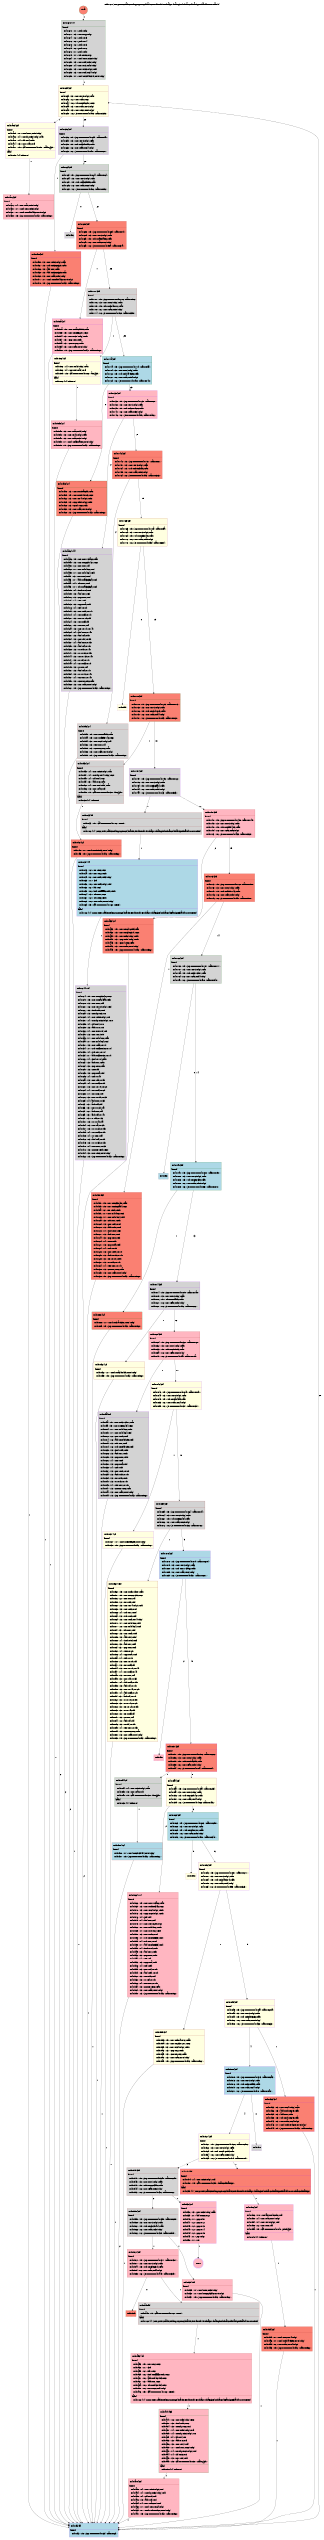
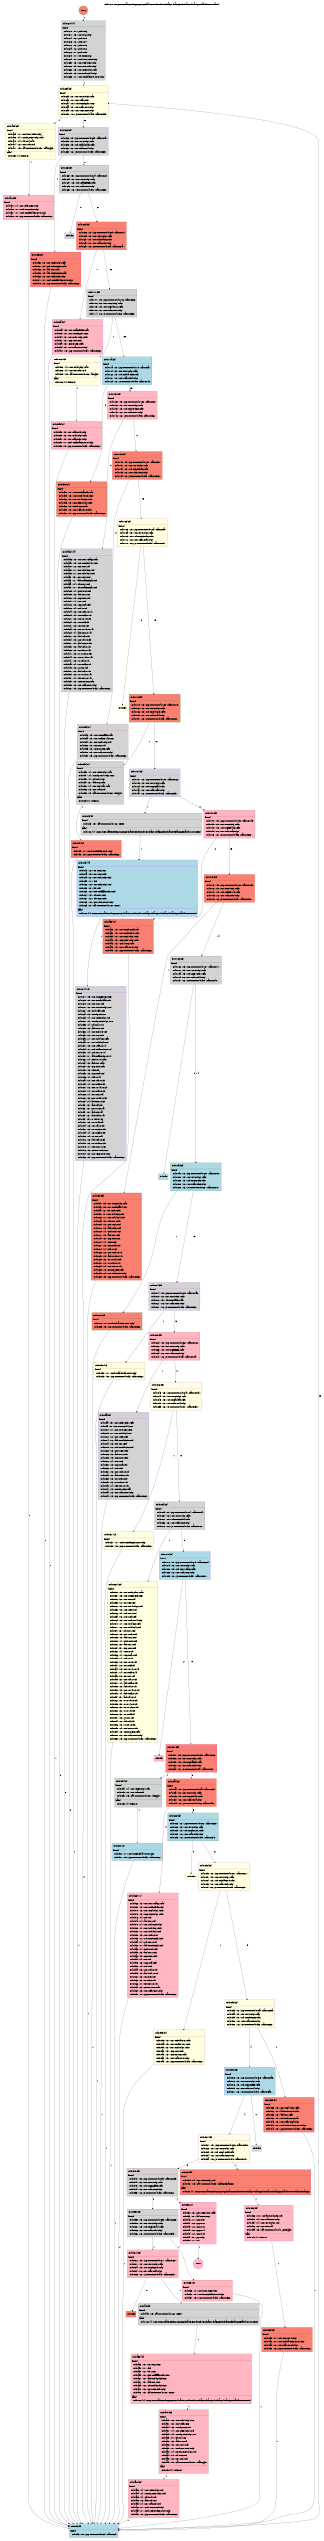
node "Final": label "Final" -> "Entry"
node "0x4018aa [25]": fillcolor lightyellow -> salmon
